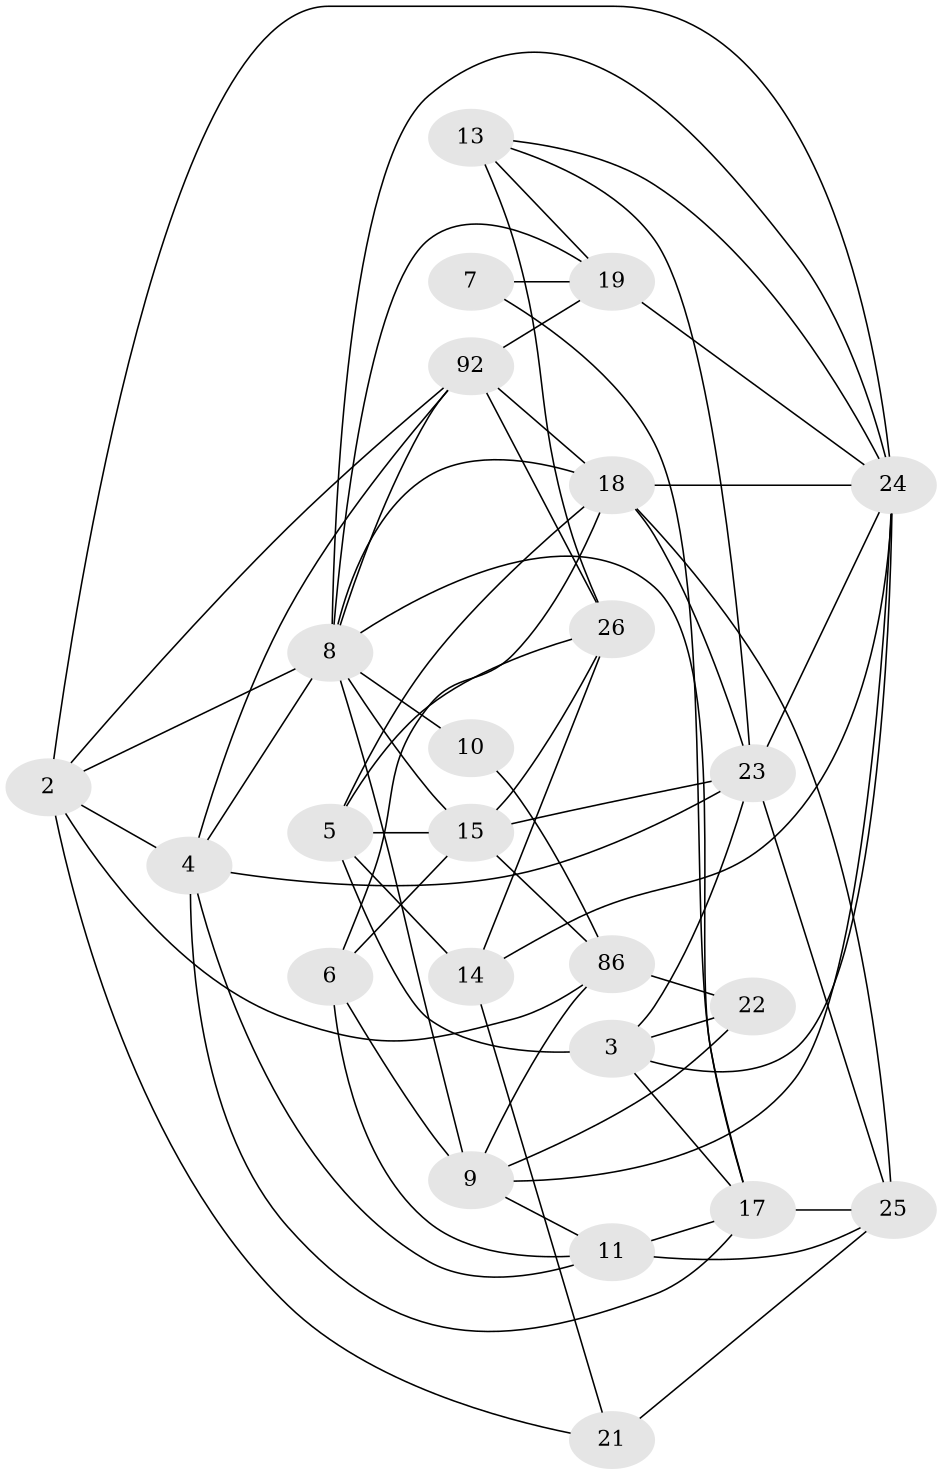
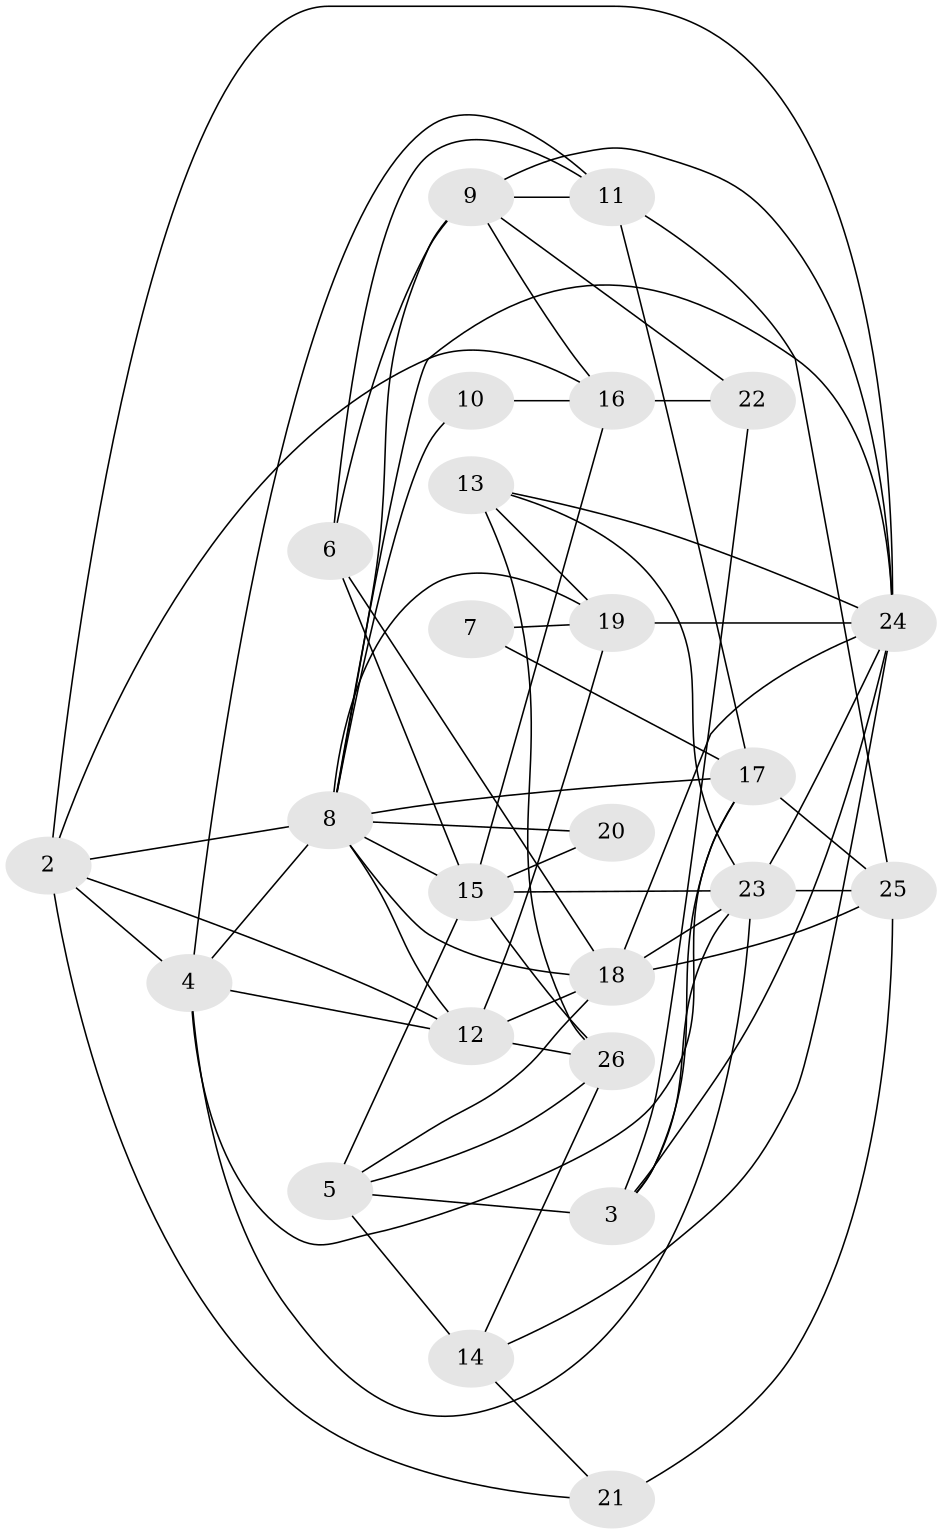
node "92": label "92" -> "12"
node "20": added
node "86": label "86" -> "16"
